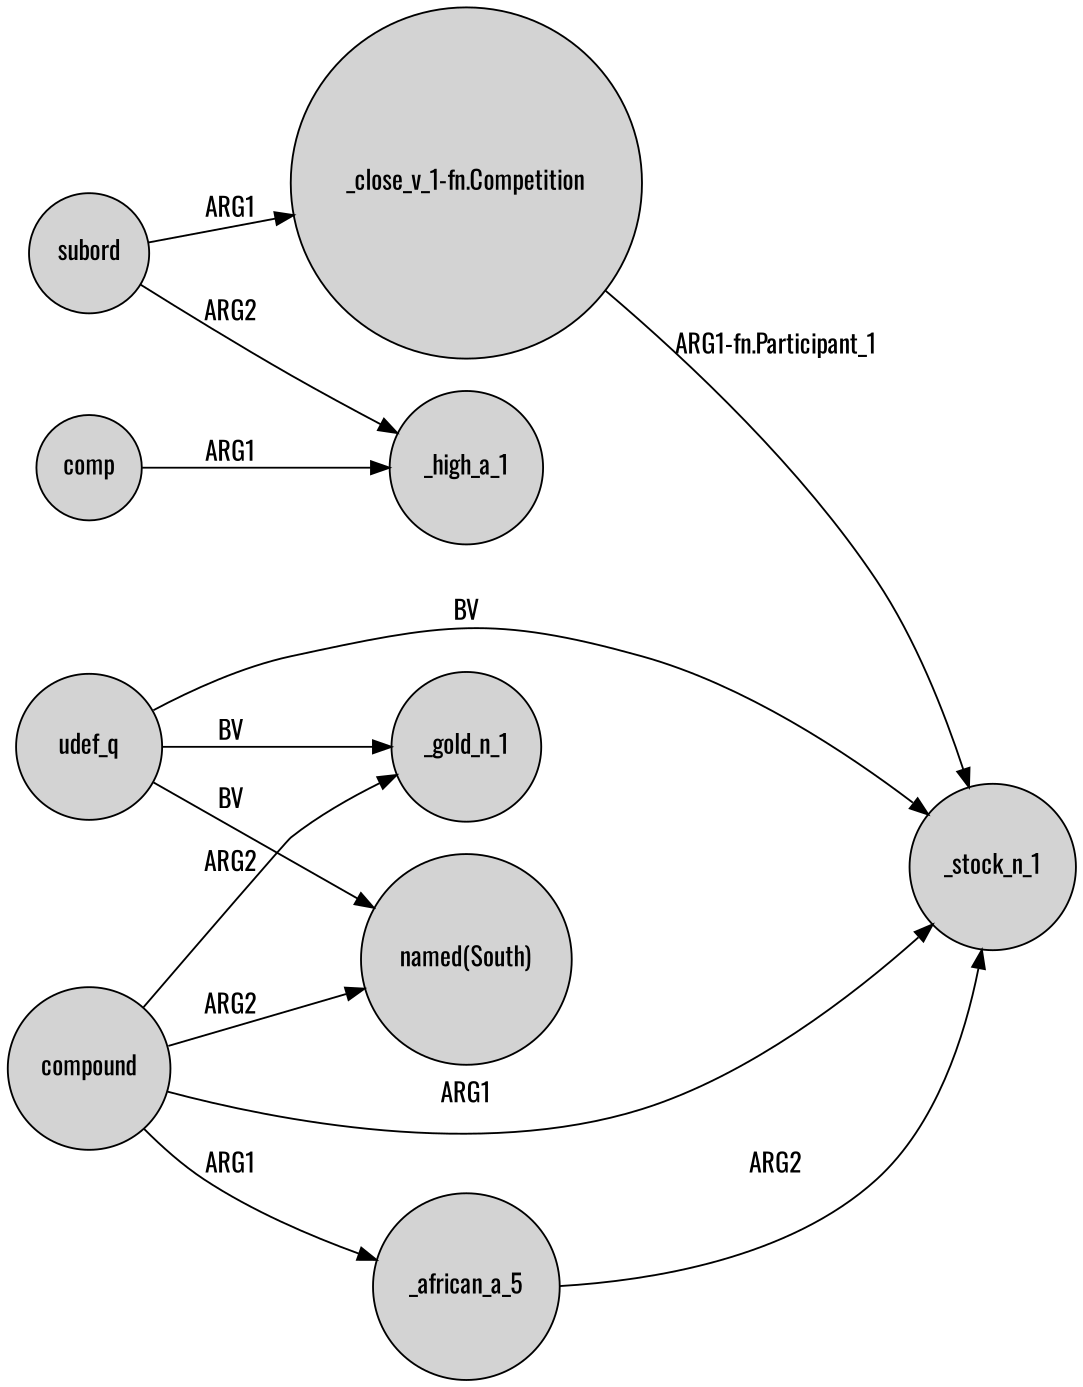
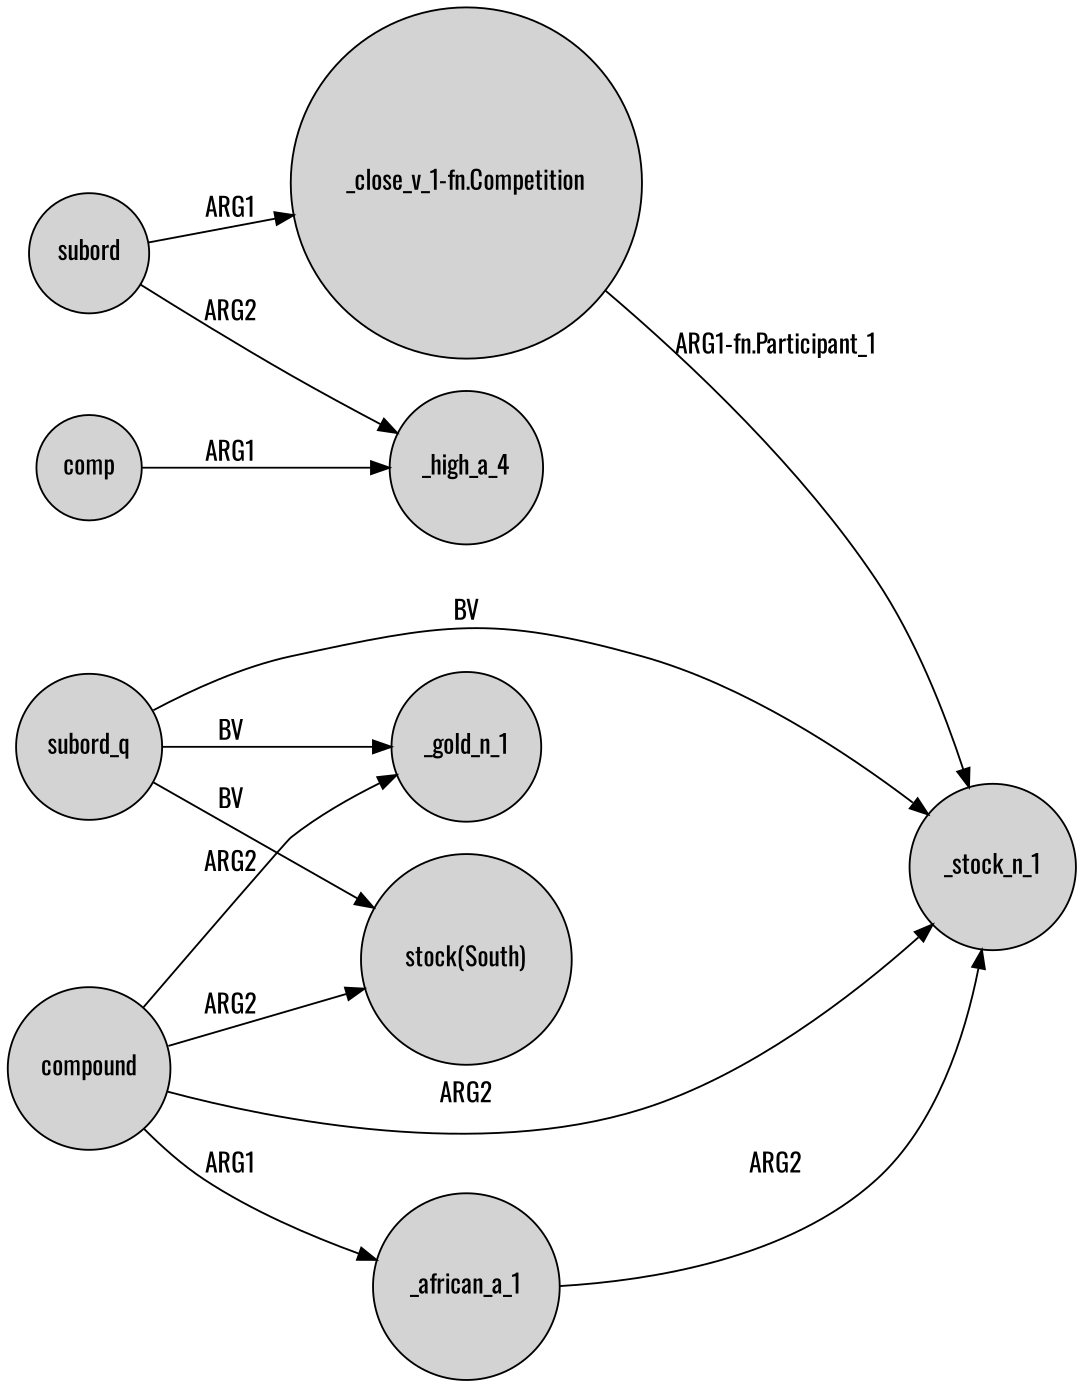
node "_high_a_1": label "_high_a_1" -> "_high_a_4"
node "udef_q": label "udef_q" -> "subord_q"
node "named(South)": label "named(South)" -> "stock(South)"
edge "compound" -> "_stock_n_1": label "ARG1" -> "ARG2"
node "_african_a_5": label "_african_a_5" -> "_african_a_1"
